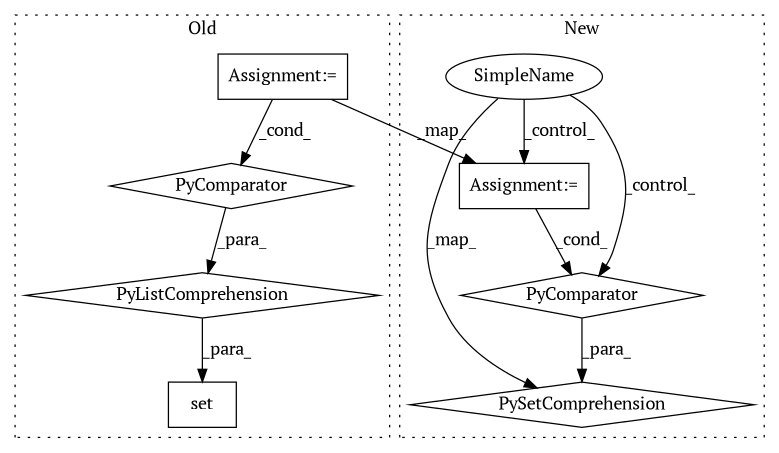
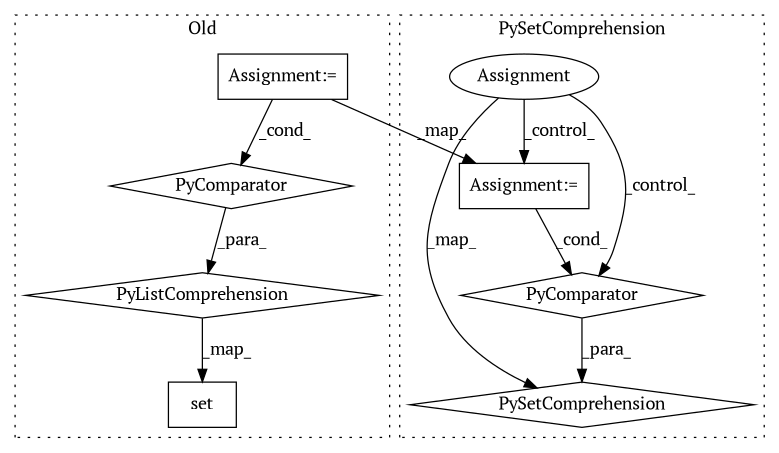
cluster "New": label "New" -> "PySetComprehension"
node "SimpleName": label "SimpleName" -> "Assignment"
edge "PyListComprehension" -> "set": label "_para_" -> "_map_"
